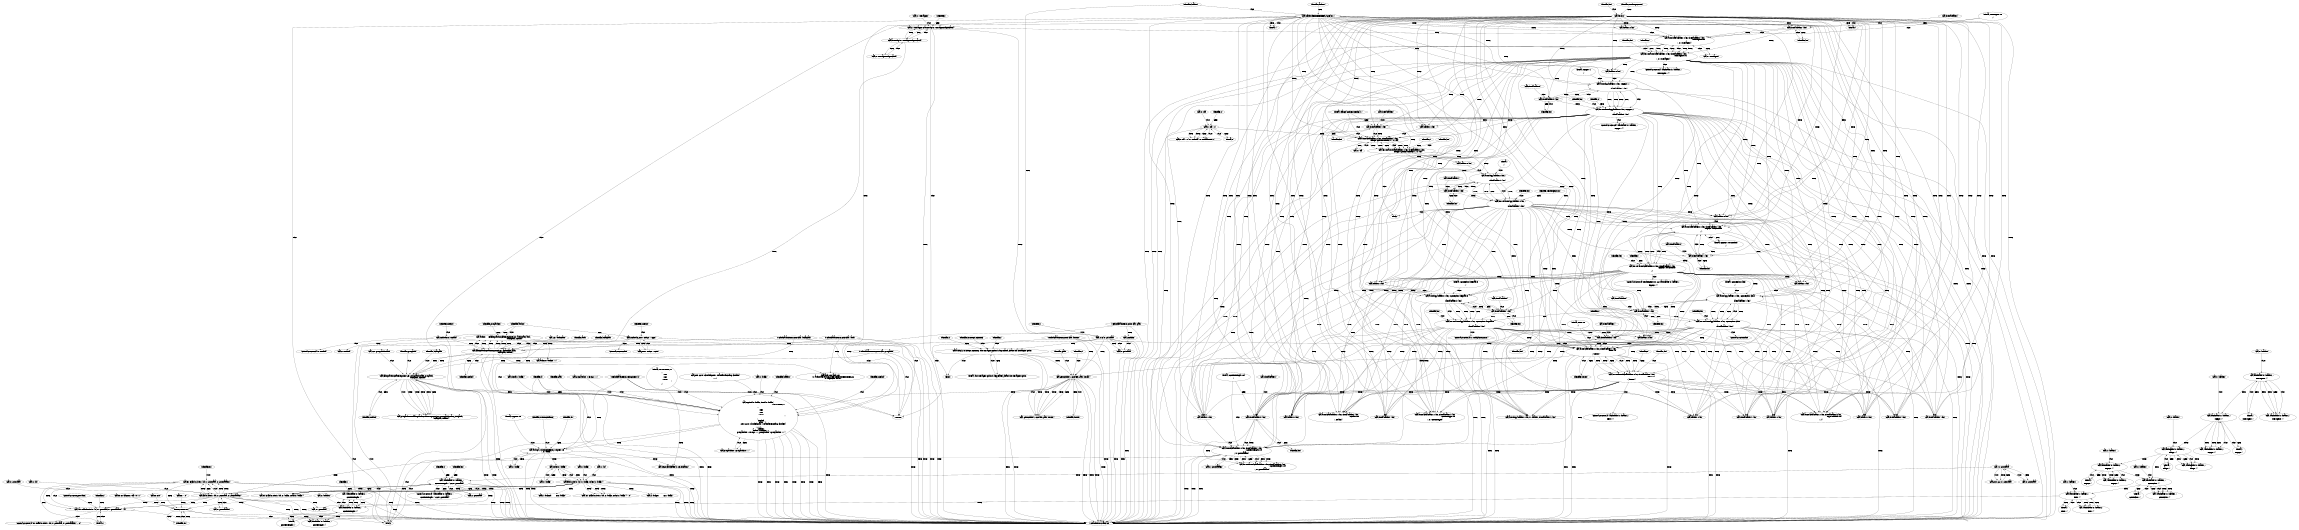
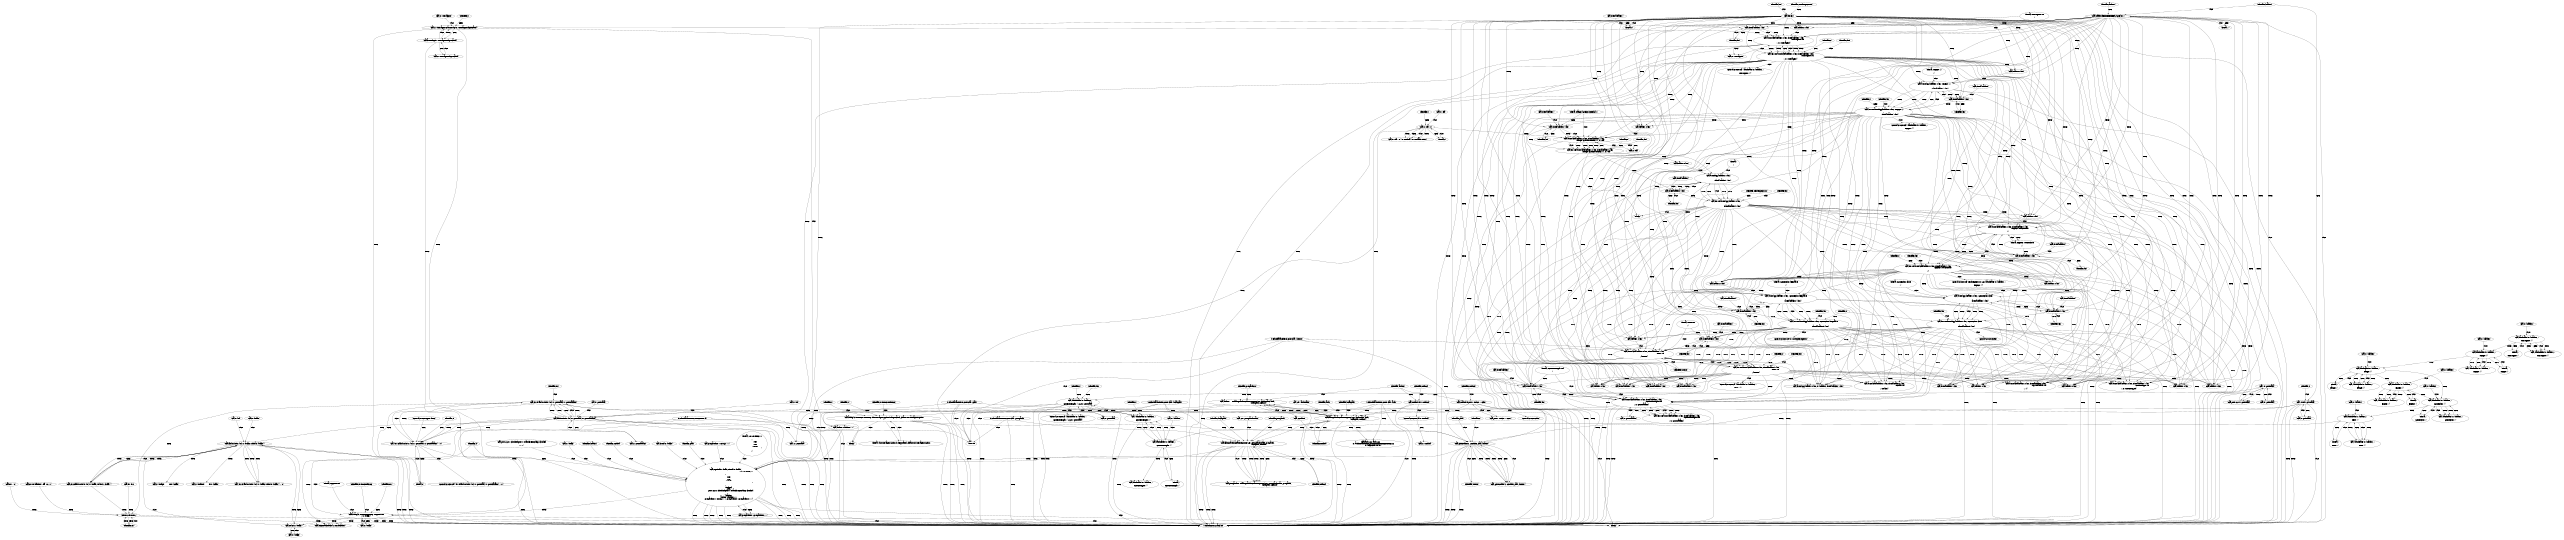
edge "(Call,method = s->method)" -> "(Call,s->method)": now "(ControlStructure,if (s->method))" -> "(Call,s->method)"
edge "(Call,&cookies)" -> "(Call,h->priv_data)": now "(Call,&cookies)" -> "(Call,get_cookies(s, &cookies, path, hoststr))"
edge "(Identifier,h)" -> "1000108": now "(MethodParameterIn,const char *path)" -> "1000108"
edge "(MethodParameterIn,const char *auth)" -> "(MethodReturn,static int)": label "DDG: " -> "AST: "
edge "(Call,ffurl_write(s->hd, s->buffer, strlen(s->buffer)))" -> "(Call,ffurl_write(s->hd, s->post_data, s->post_datalen))": reversed
